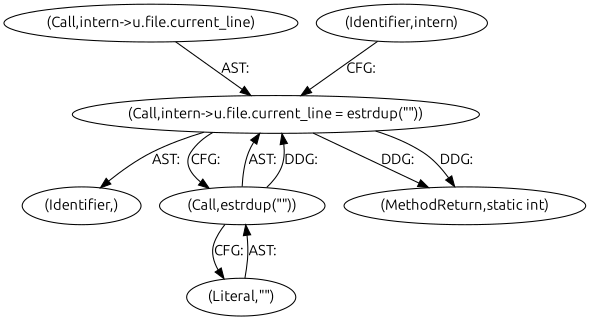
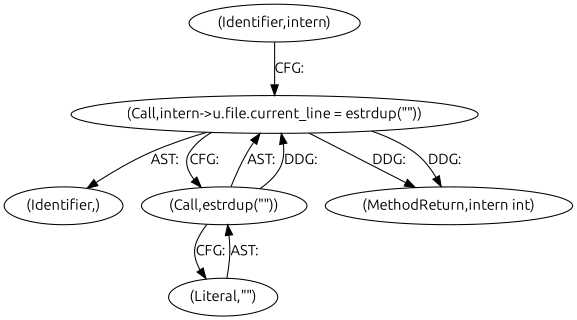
node "(Call,intern->u.file.current_line)": removed
node "(MethodReturn,static int)": label "(MethodReturn,static int)" -> "(MethodReturn,intern int)"
